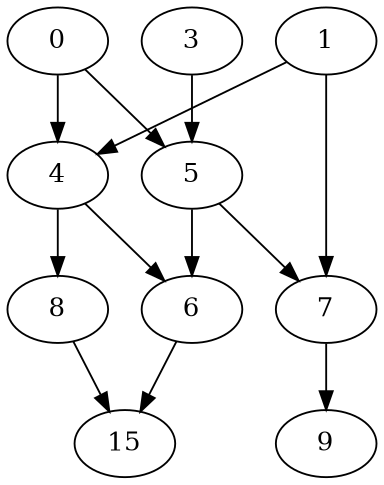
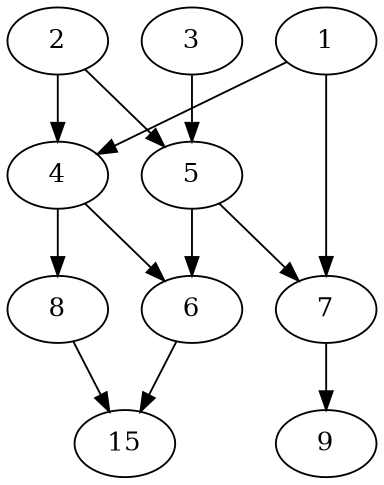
node "0": label "0" -> "2"
